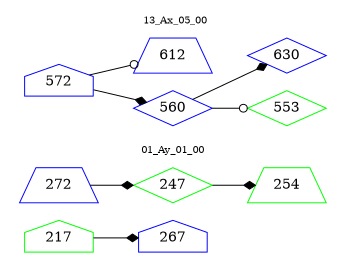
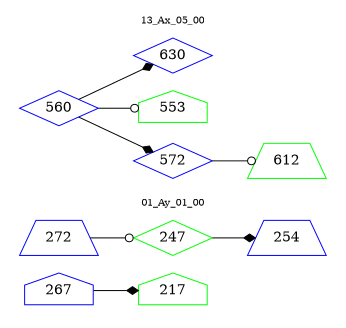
node "612": color blue -> green
node "572": shape house -> diamond
edge "572" -> "560": reversed
node "553": shape diamond -> house
edge "272" -> "247": arrowhead diamond -> odot
node "254": color green -> blue
edge "217" -> "267": reversed
